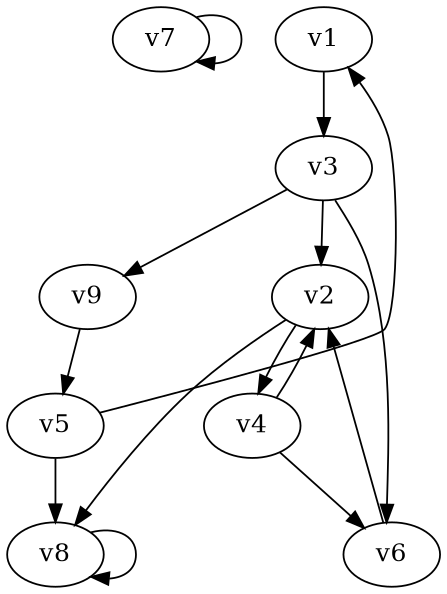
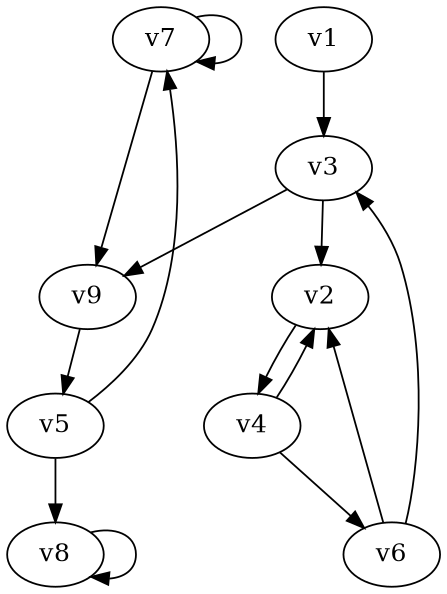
edge "v7" -> "v9": added
edge "v5" -> "v1": now "v5" -> "v7"
edge "v3" -> "v6": reversed
edge "v2" -> "v8": removed
